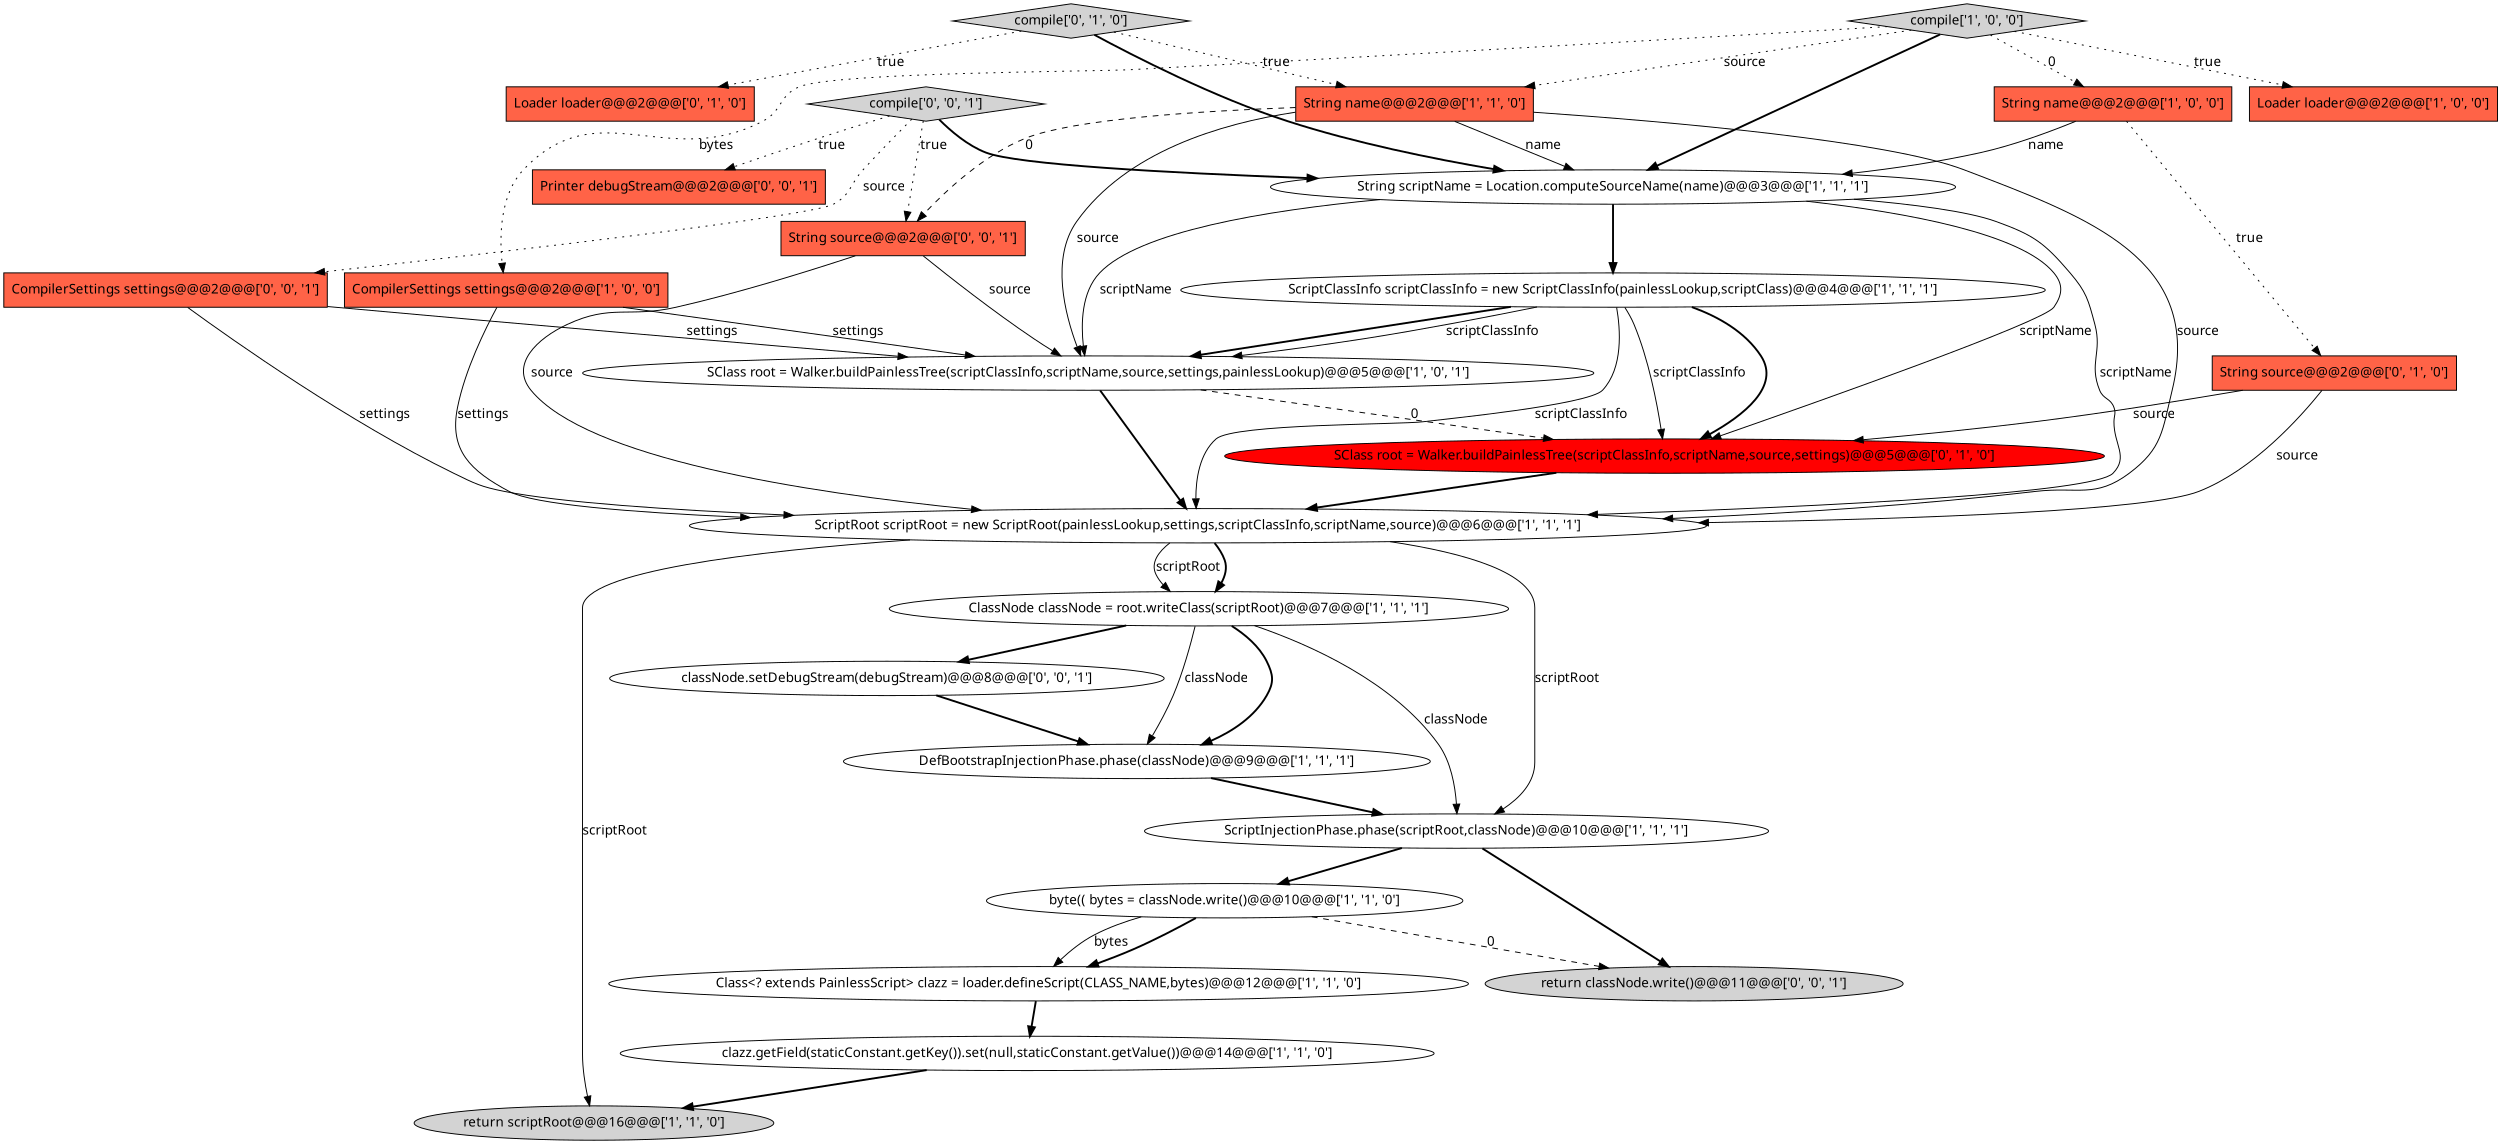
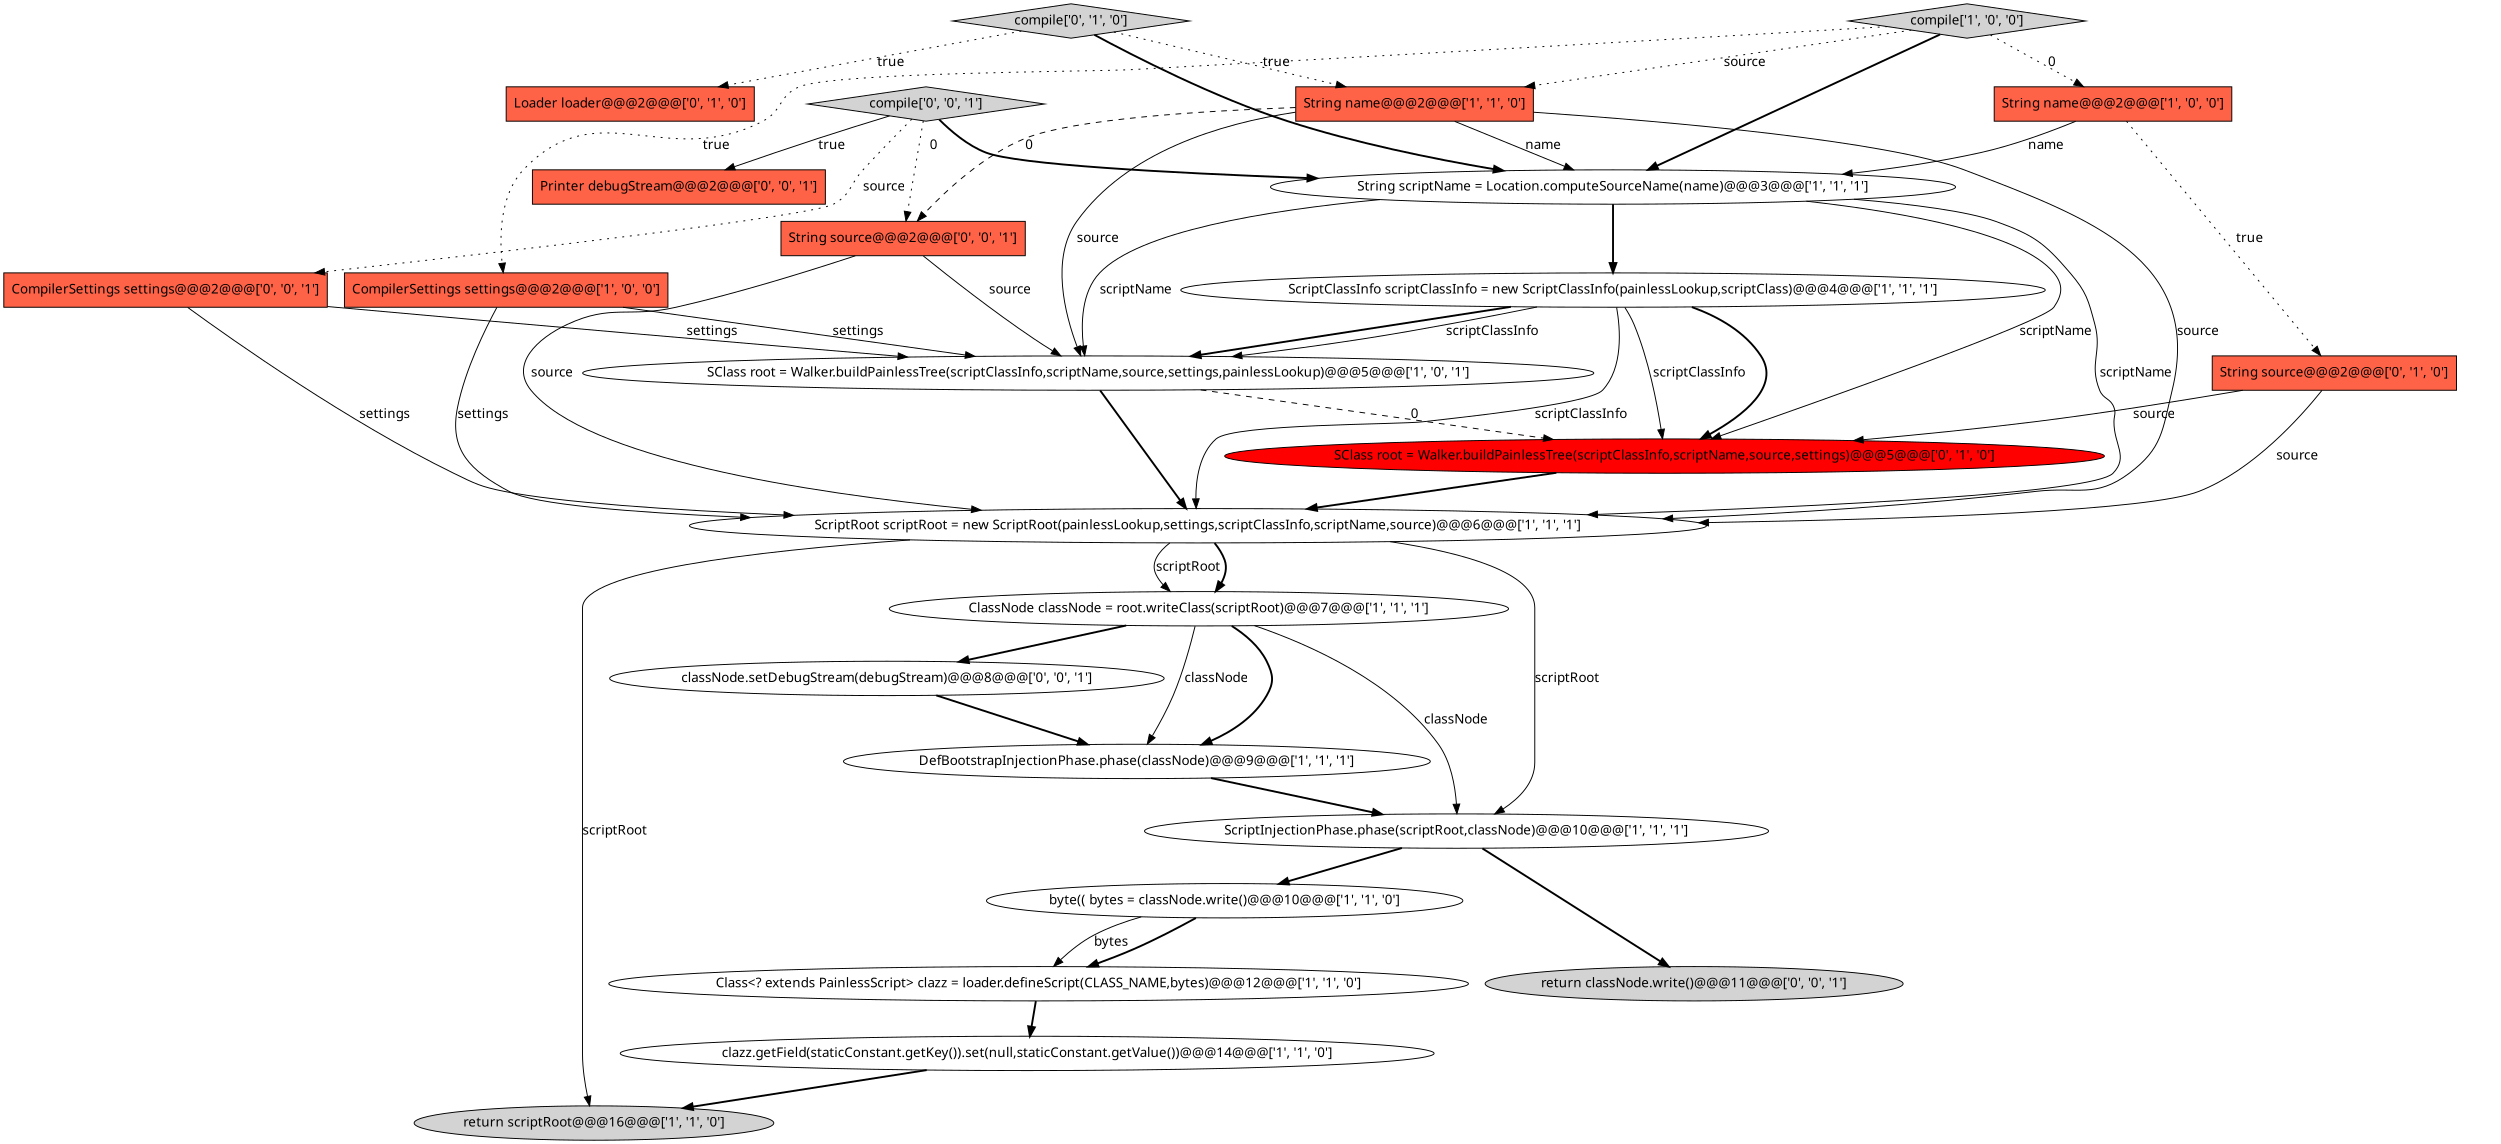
node "Loader loader@@@2@@@['1', '0', '0']": removed
edge "compile['0', '0', '1']" -> "Printer debugStream@@@2@@@['0', '0', '1']": style dotted -> solid
edge "compile['1', '0', '0']" -> "CompilerSettings settings@@@2@@@['1', '0', '0']": label "bytes" -> "true"
edge "compile['0', '0', '1']" -> "String source@@@2@@@['0', '0', '1']": label "true" -> "0"
edge "byte(( bytes = classNode.write()@@@10@@@['1', '1', '0']" -> "return classNode.write()@@@11@@@['0', '0', '1']": removed, label "0"
